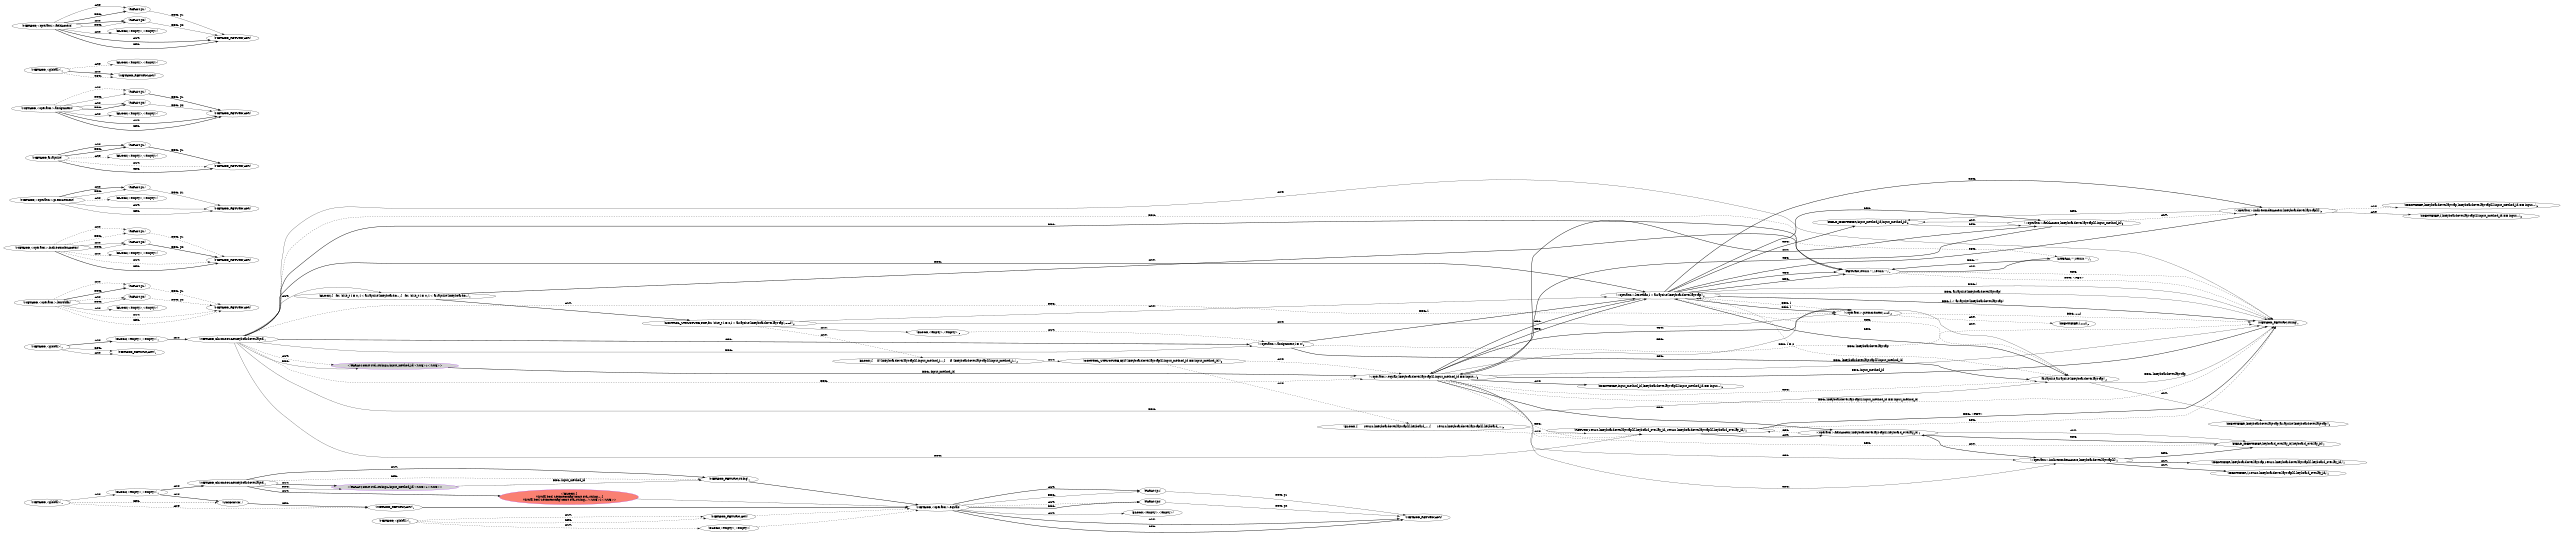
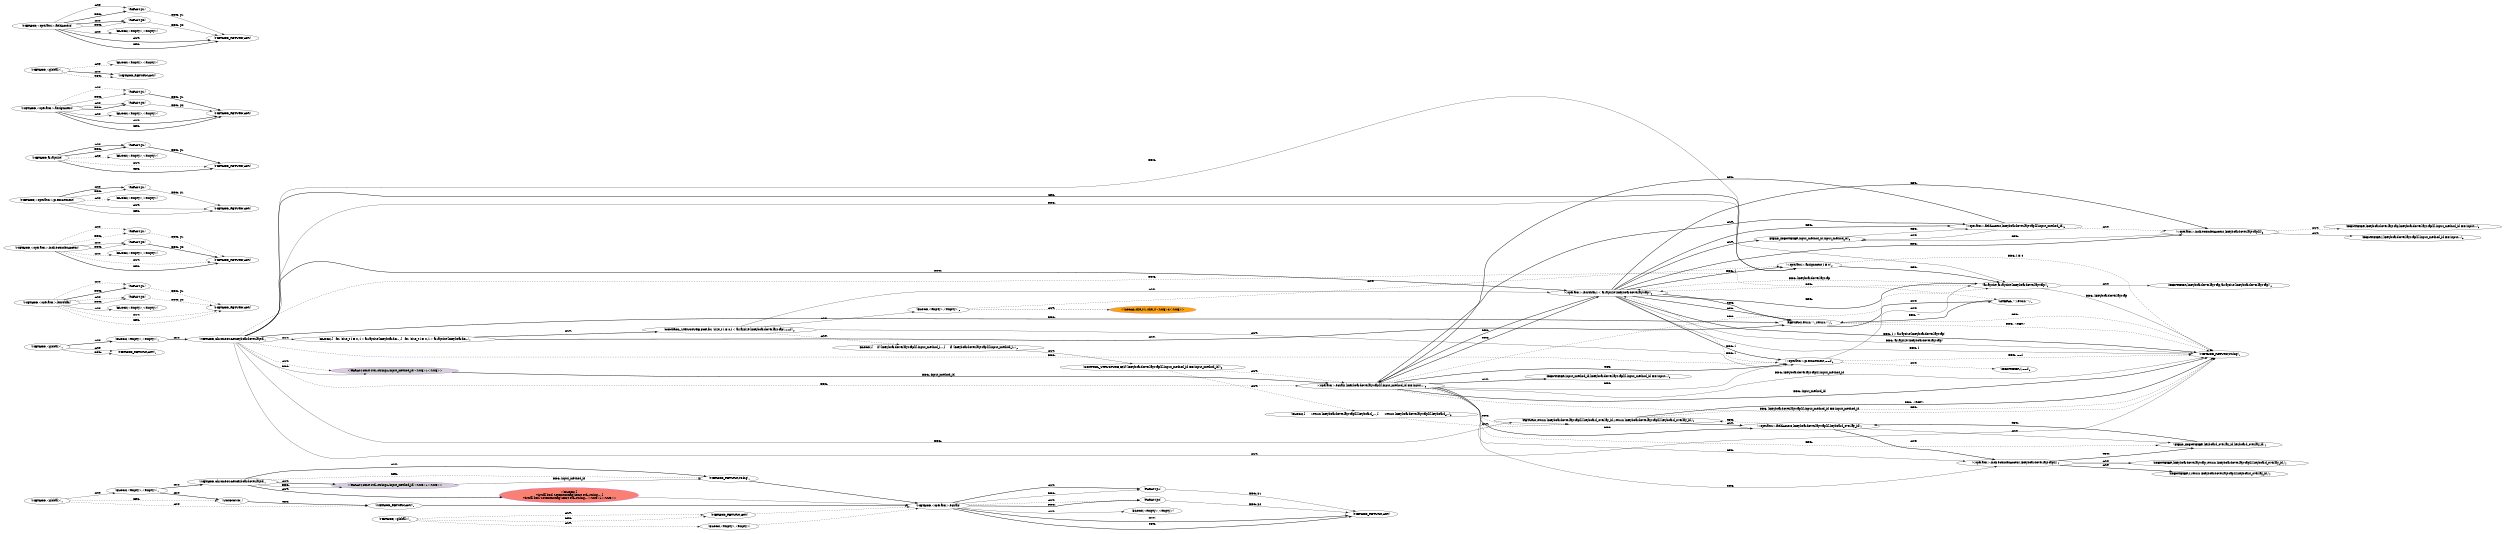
edge "(<operator>.lessThan,i < arraysize(kKeyboardOverlayMap))" -> "(FIELD_IDENTIFIER,input_method_id,input_method_id)": label "CDG: " -> "AST: "
node "<(LOCAL,size_t i: size_t)<SUB>2</SUB>>": added
edge "(<operator>.assignment,i = 0)" -> "(<operator>.lessThan,i < arraysize(kKeyboardOverlayMap))": reversed
